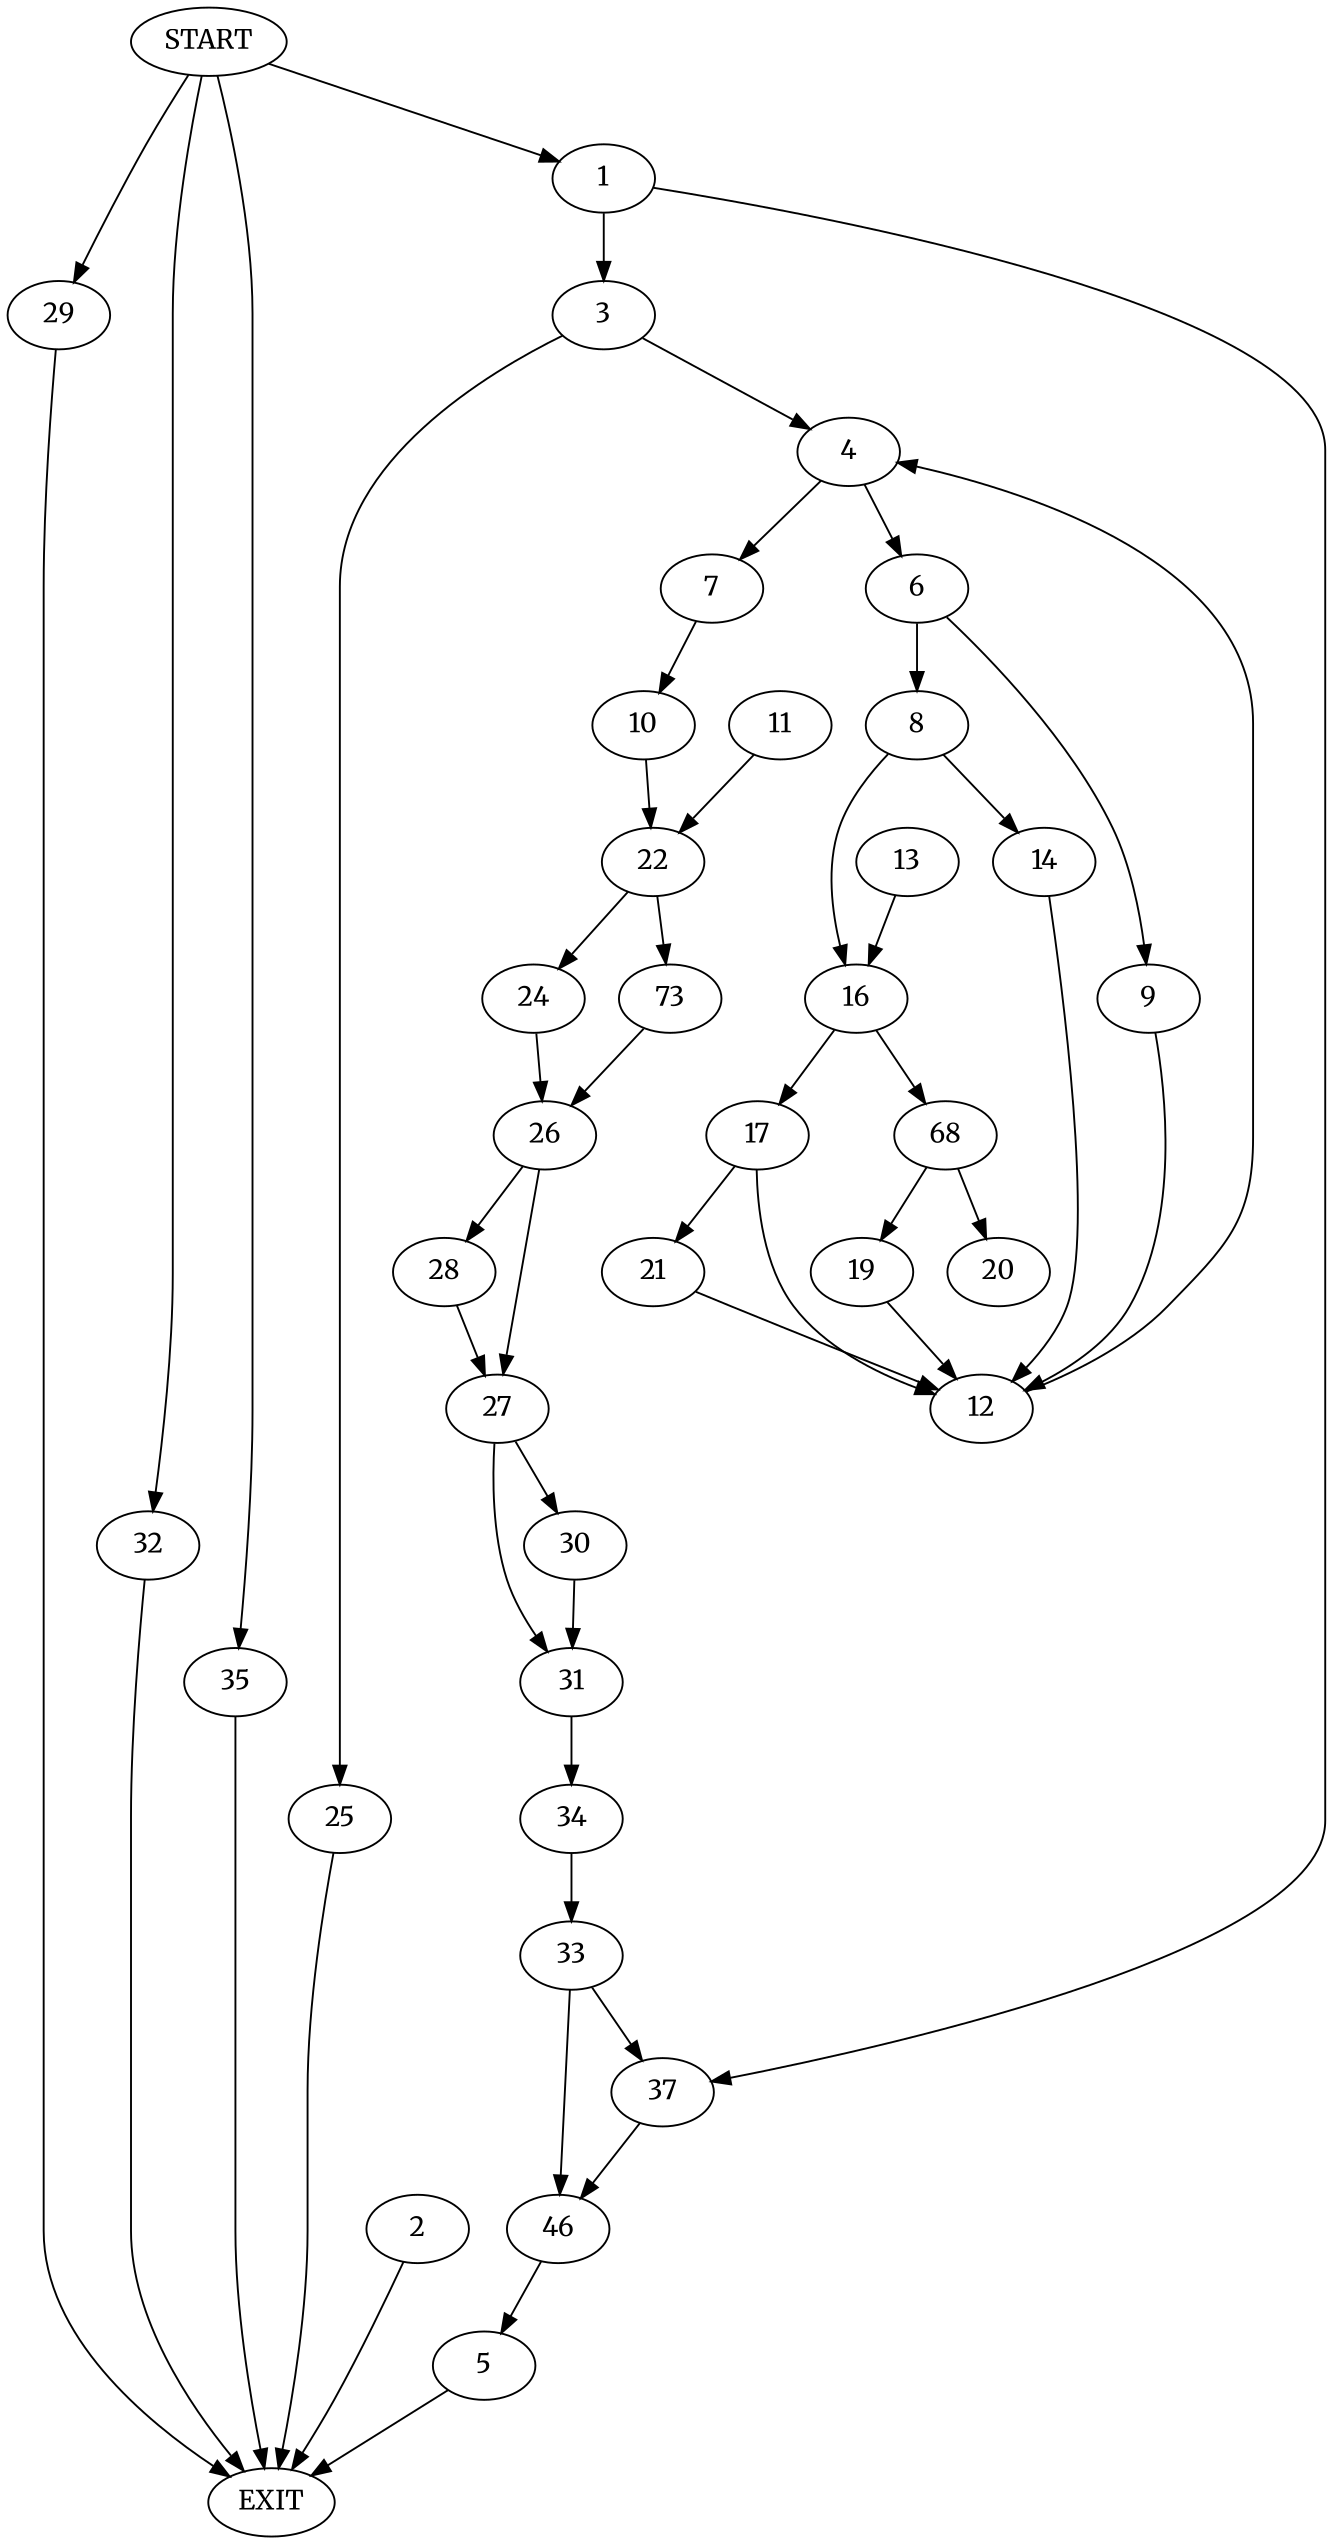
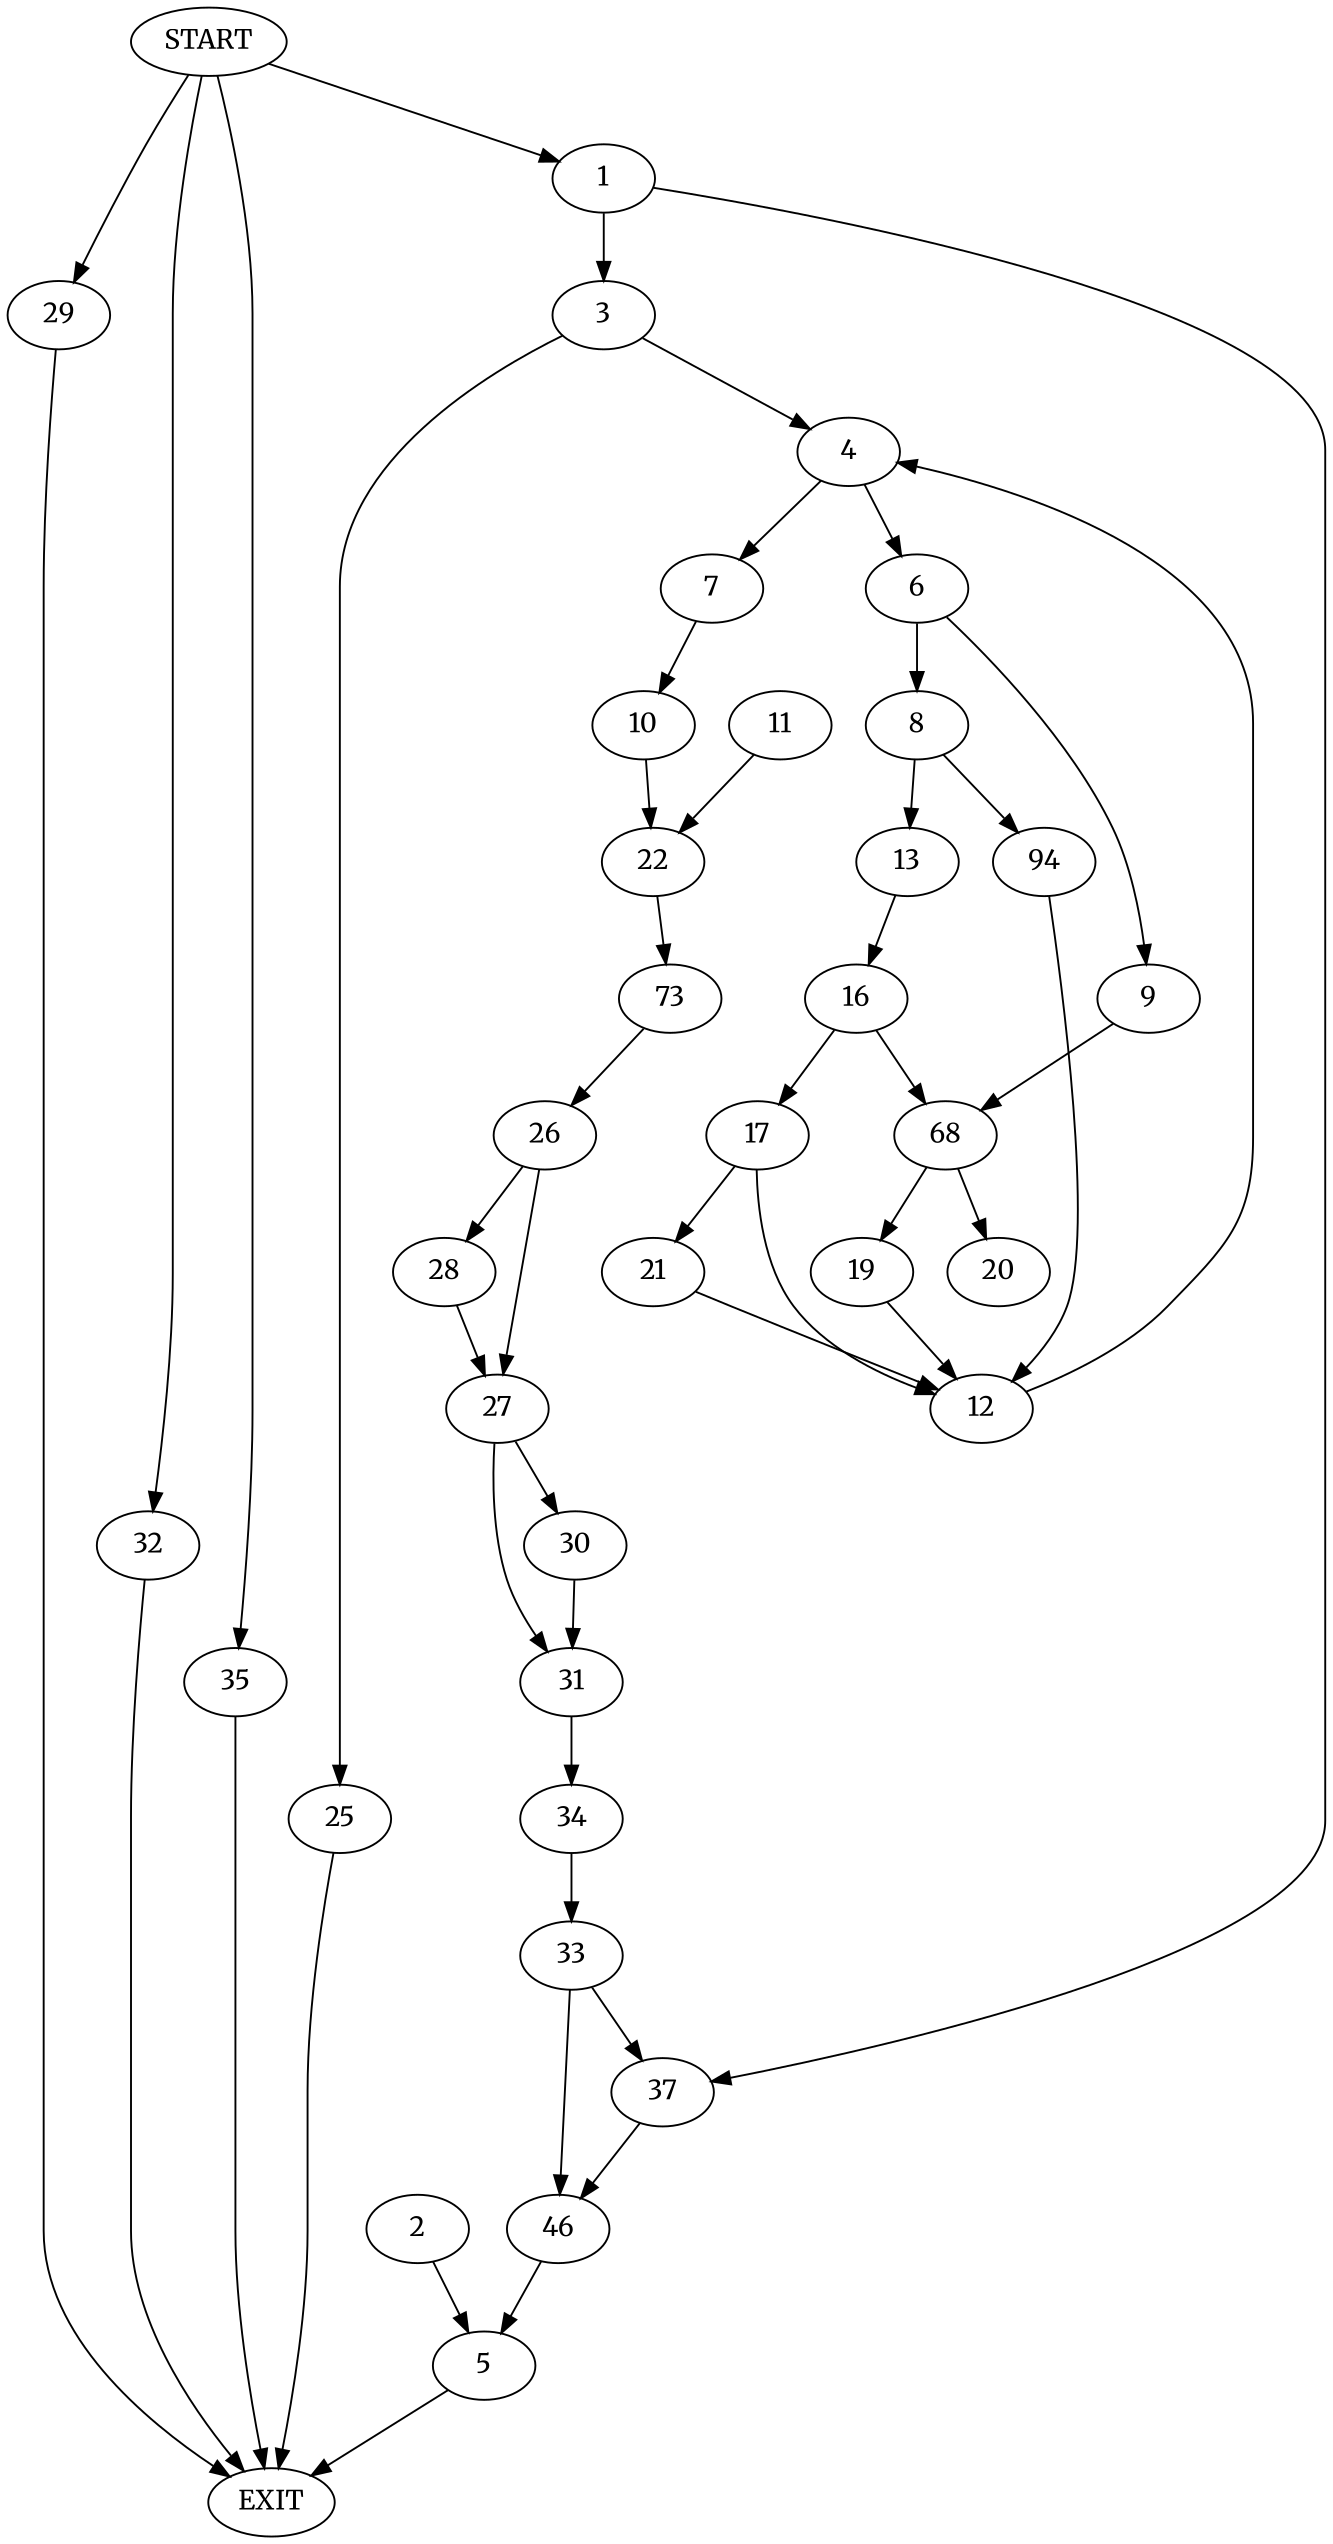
edge "8" -> "16": now "8" -> "13"
node "14": label "14" -> "94"
node "24": removed
edge "9" -> "12": now "9" -> "68"
edge "2" -> "EXIT": now "2" -> "5"
